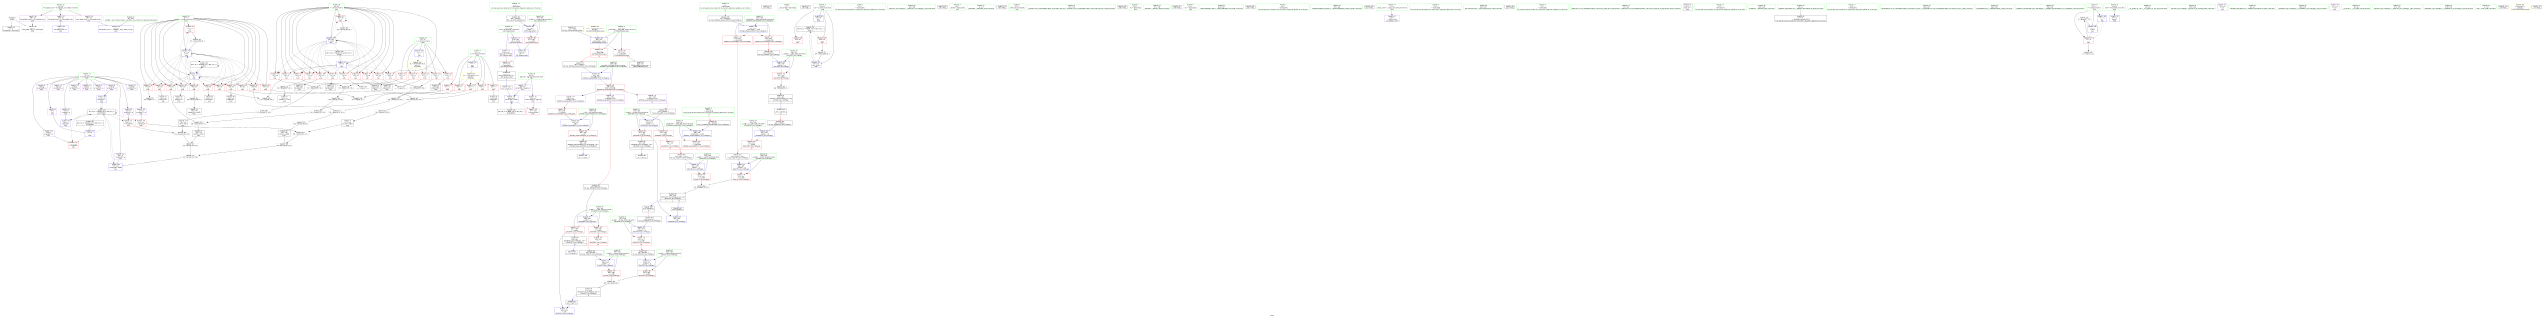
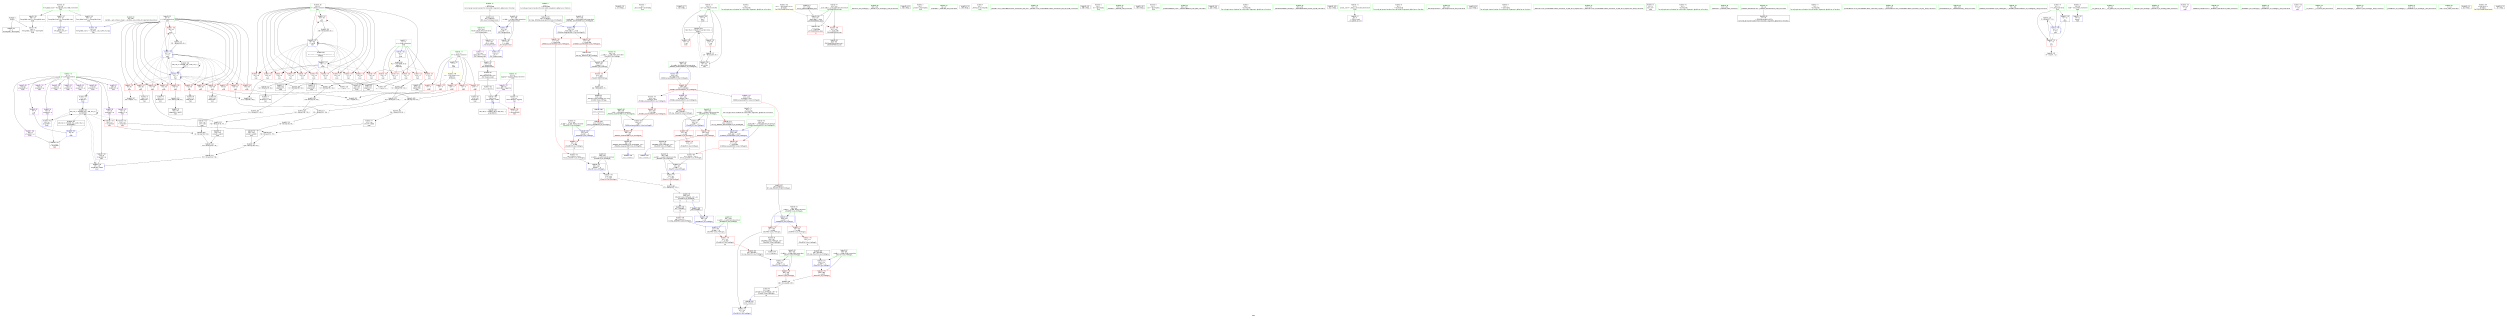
node "NodeID: 412": removed
